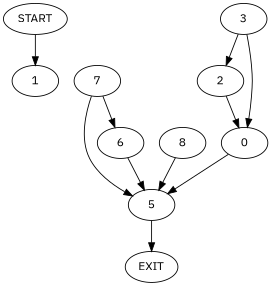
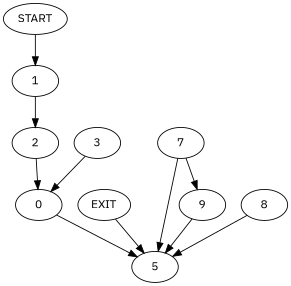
edge "3" -> "2": now "1" -> "2"
node "6": label "6" -> "9"
edge "5" -> "EXIT": reversed
